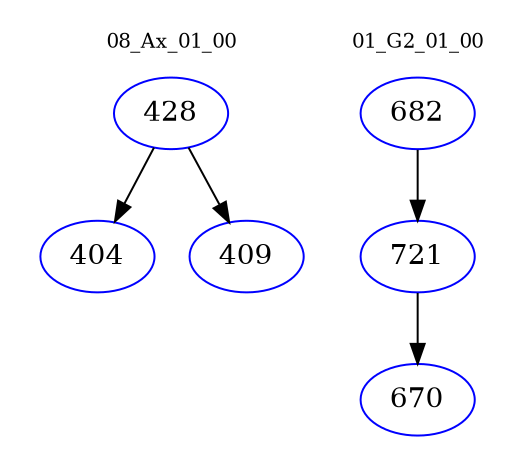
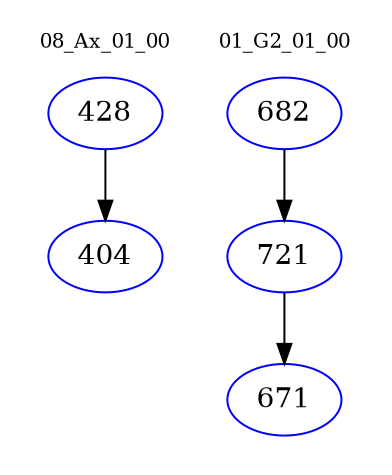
node "409": removed
node "670": label "670" -> "671"
